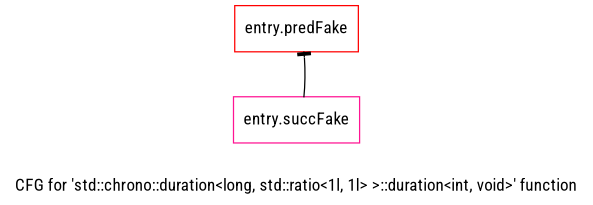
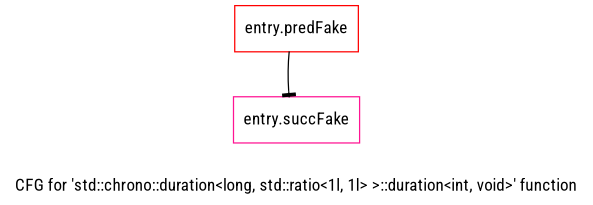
edge "entry.succFake" -> "entry.predFake": reversed
